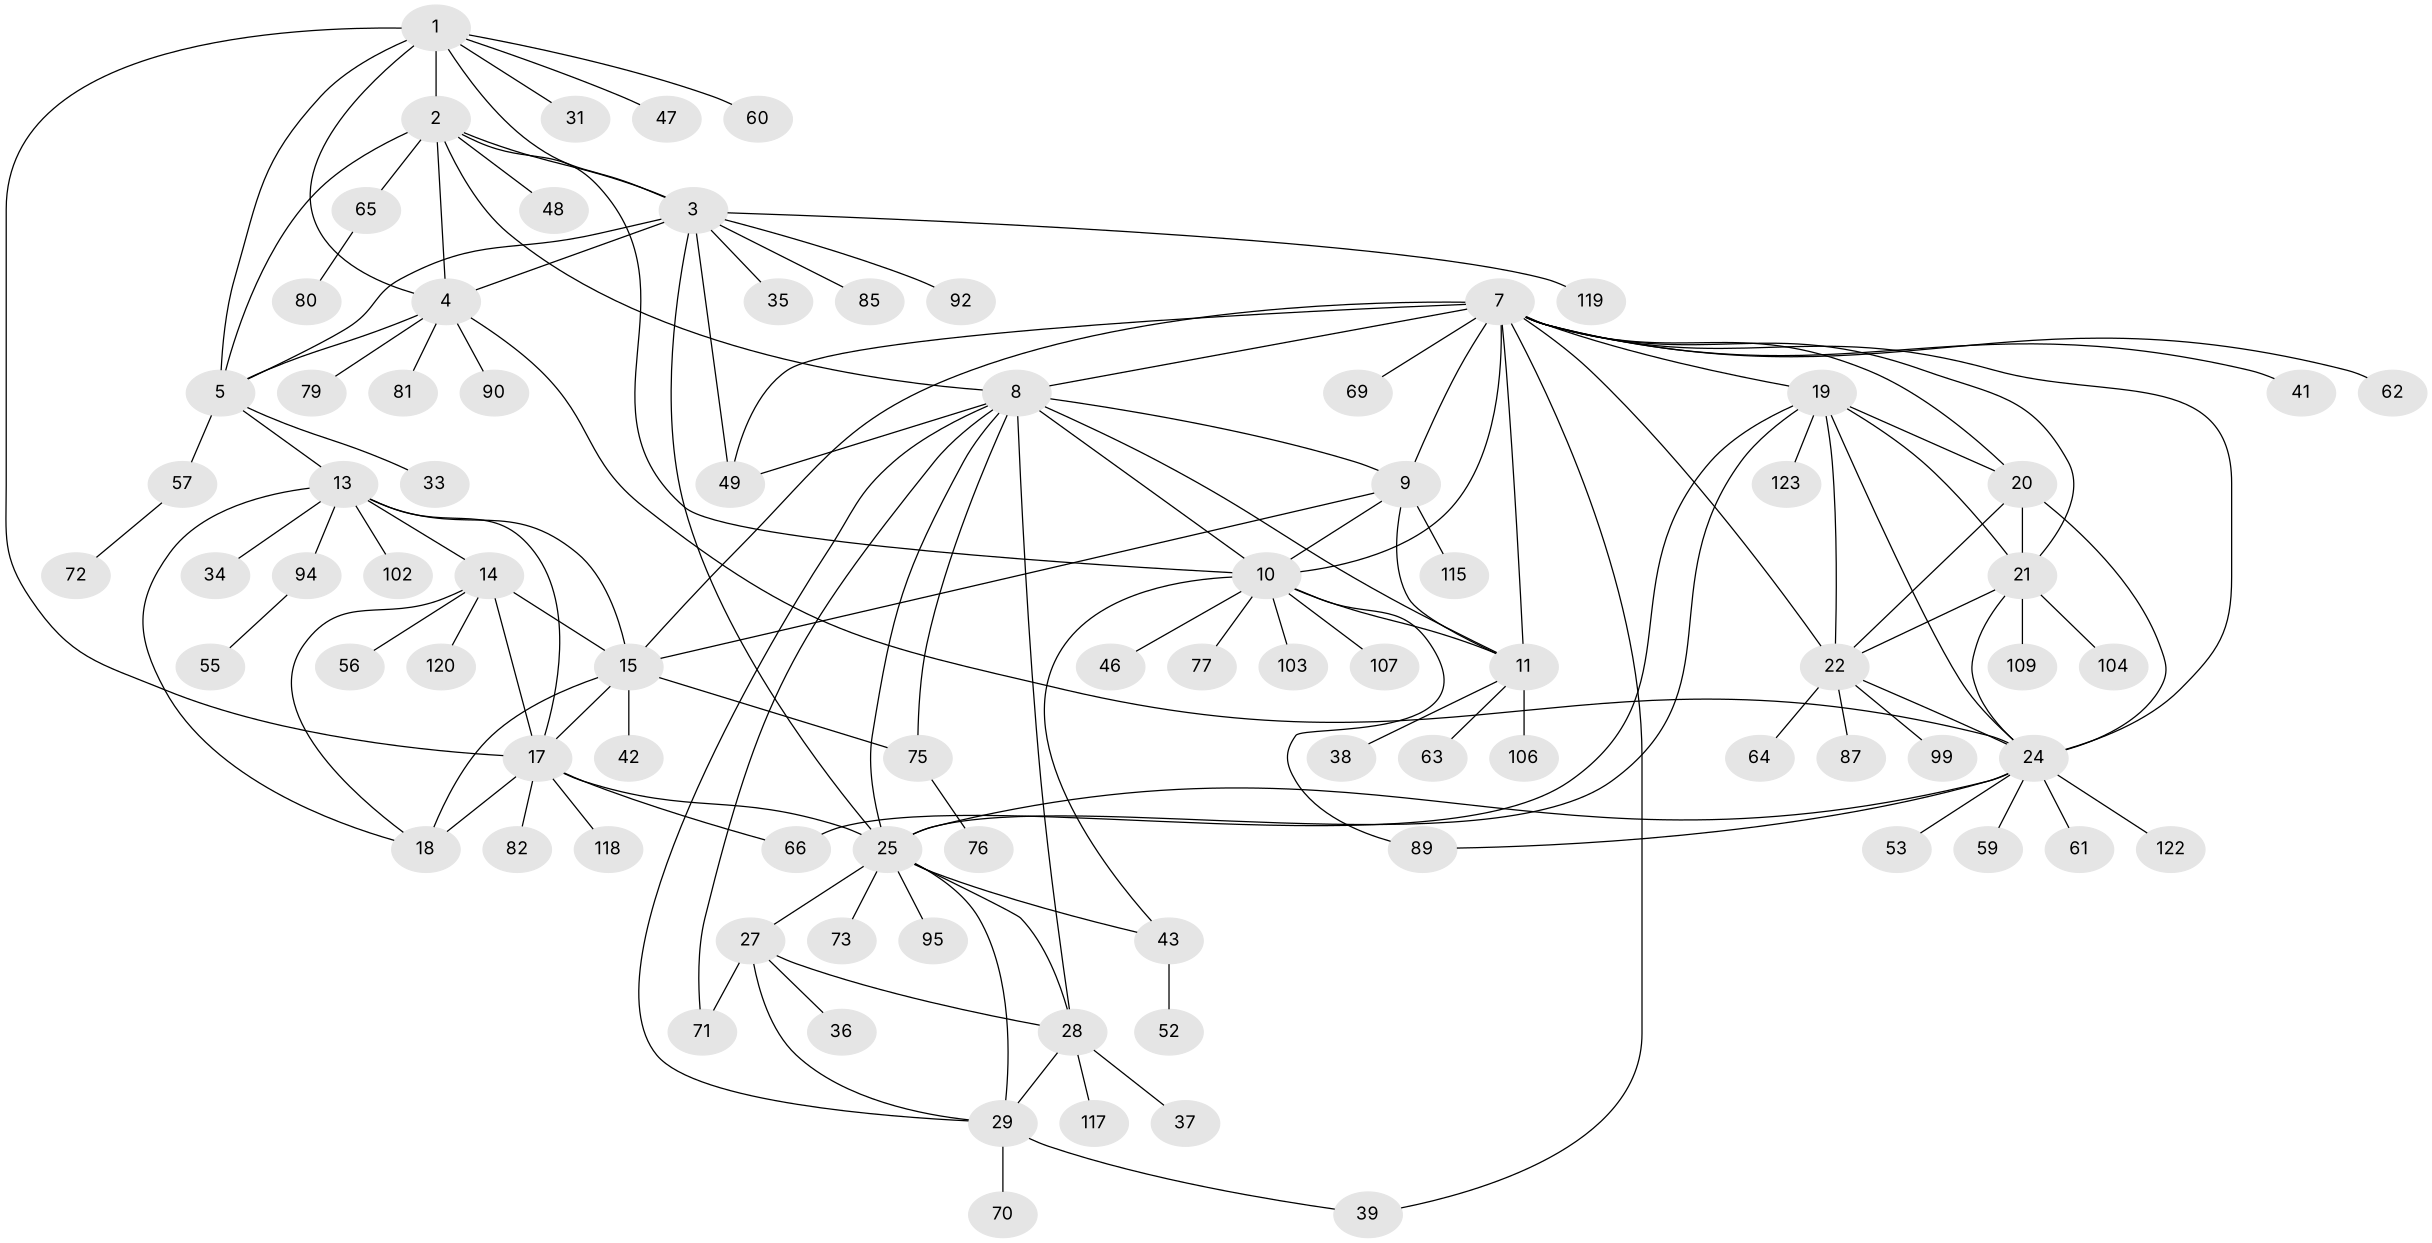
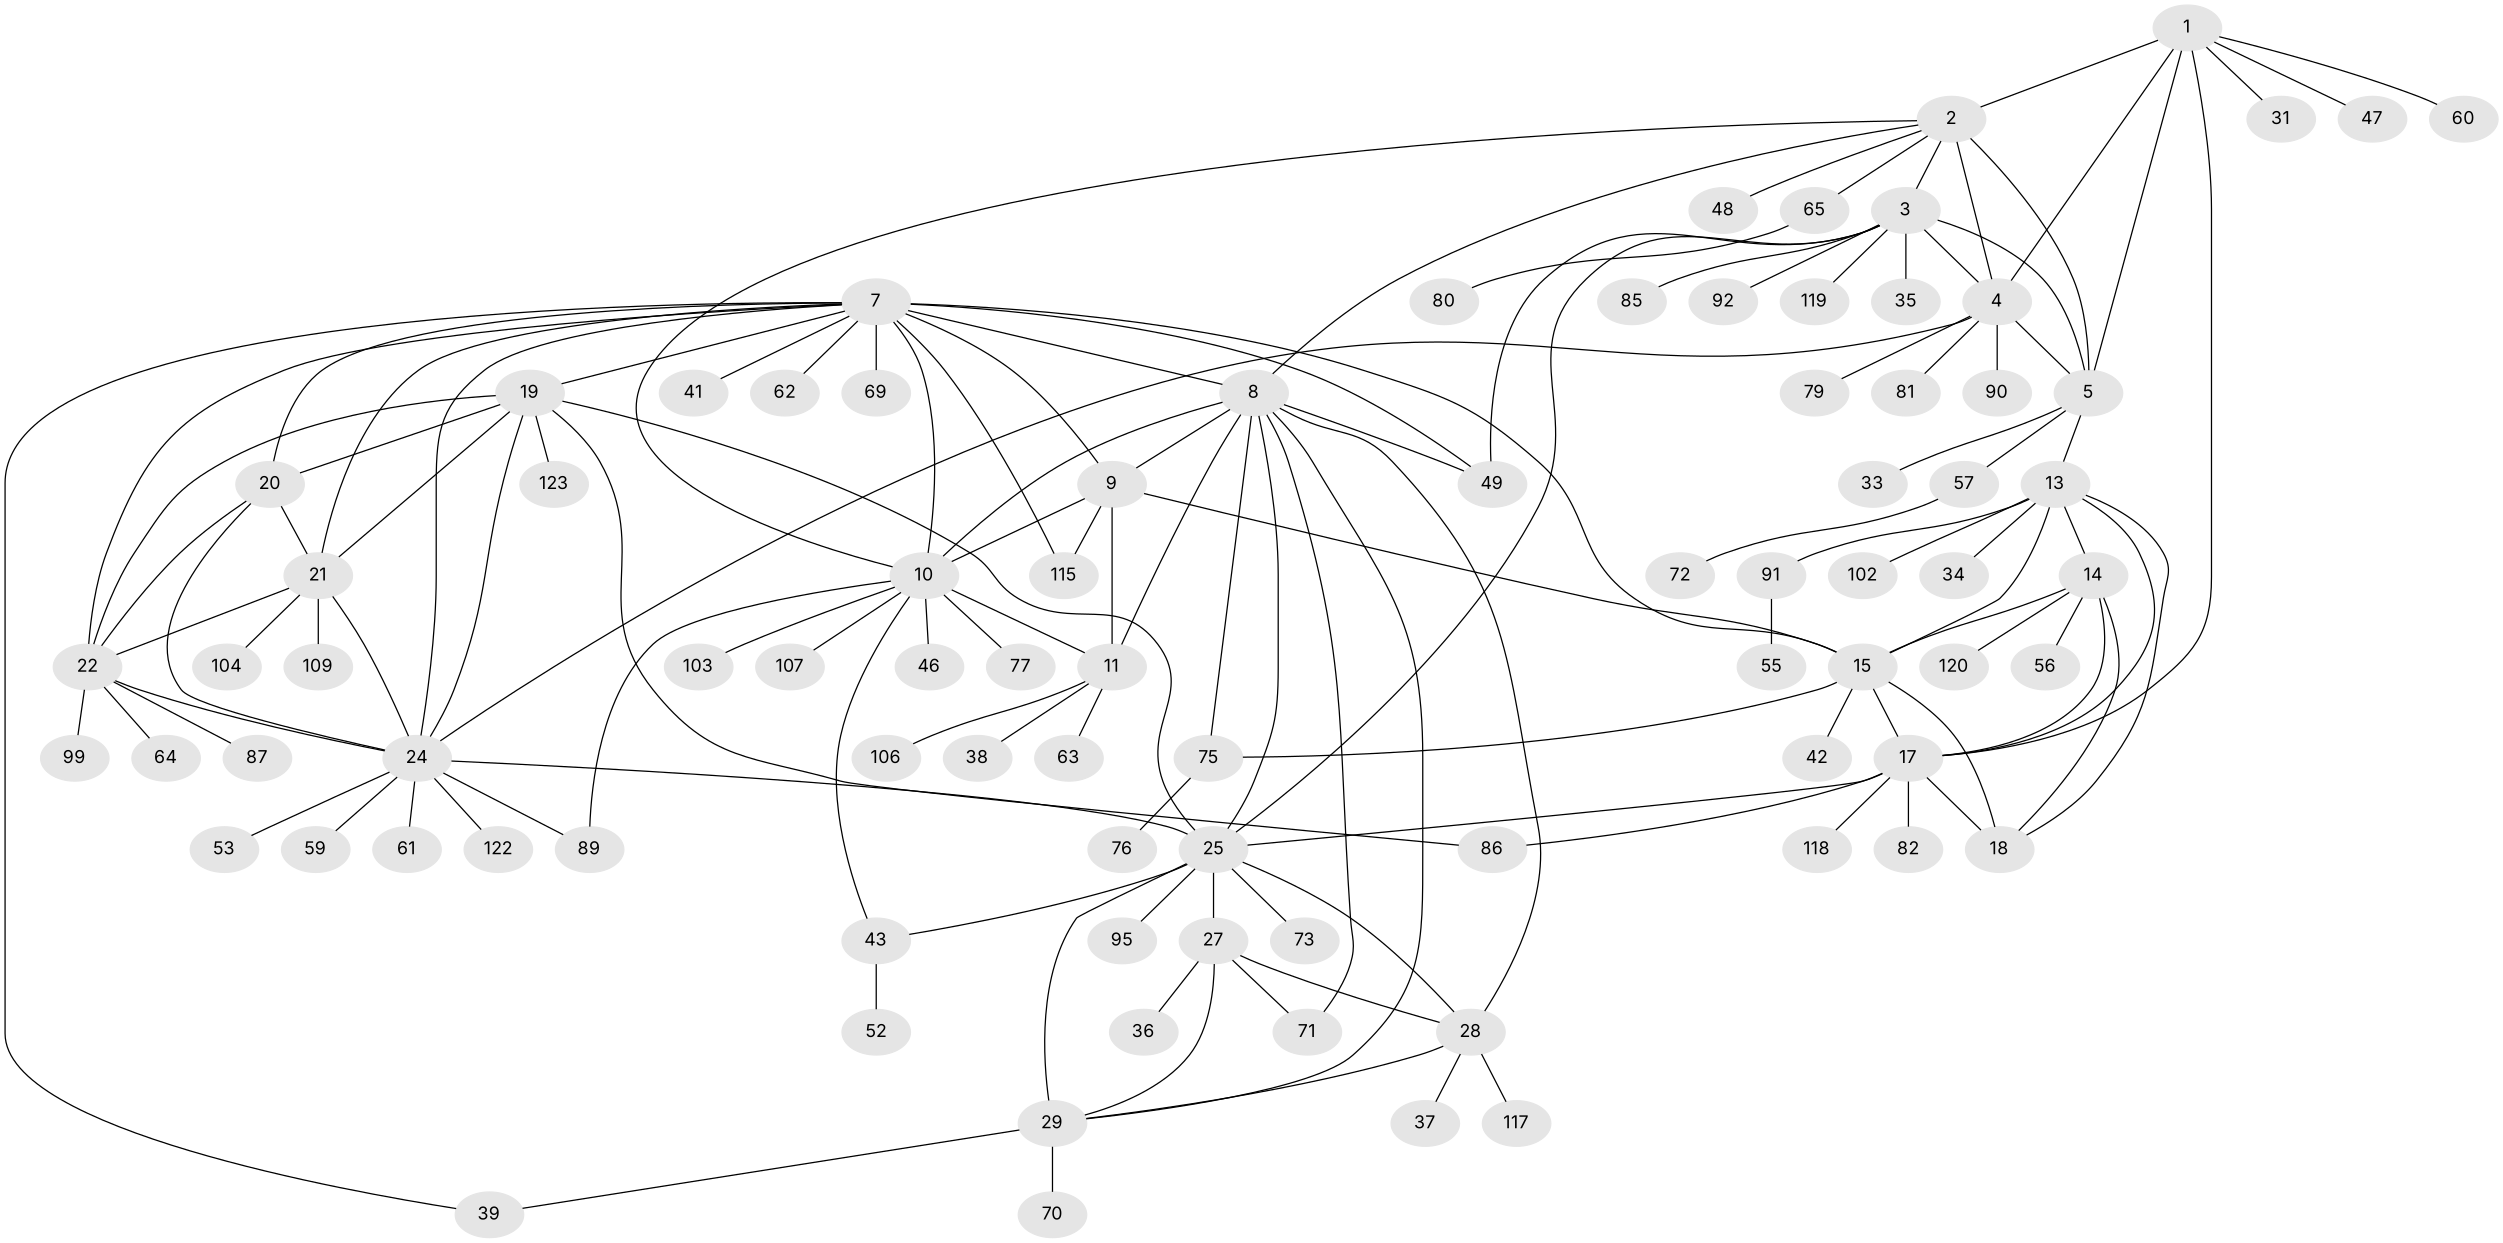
edge "1" -- "3": removed
edge "7" -- "11": now "7" -- "115"
node "94": label "94" -> "91"
node "66": label "66" -> "86"
